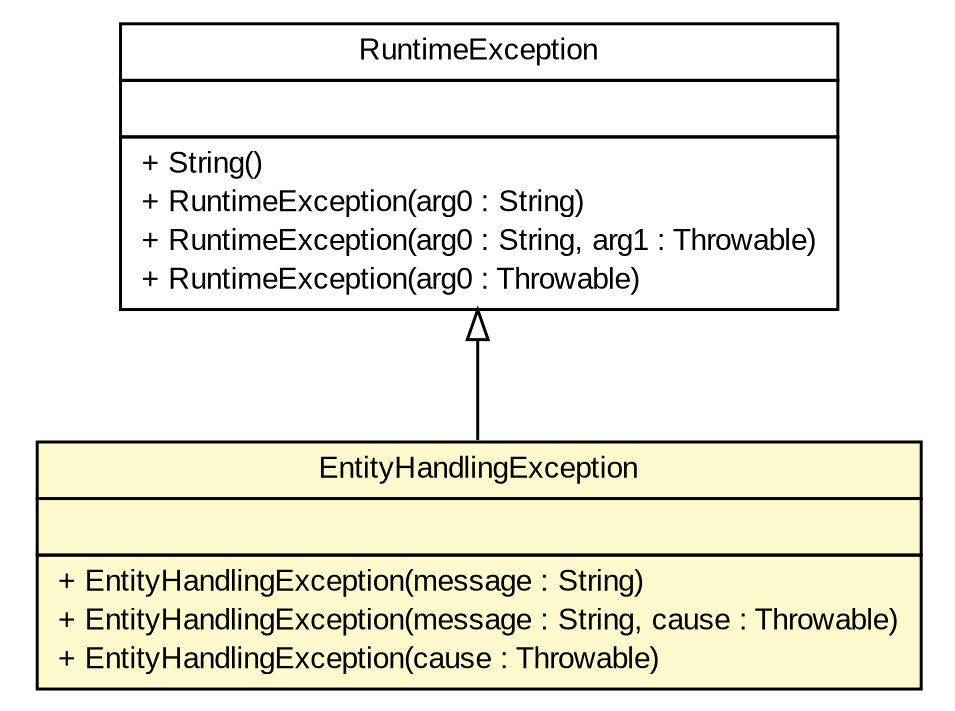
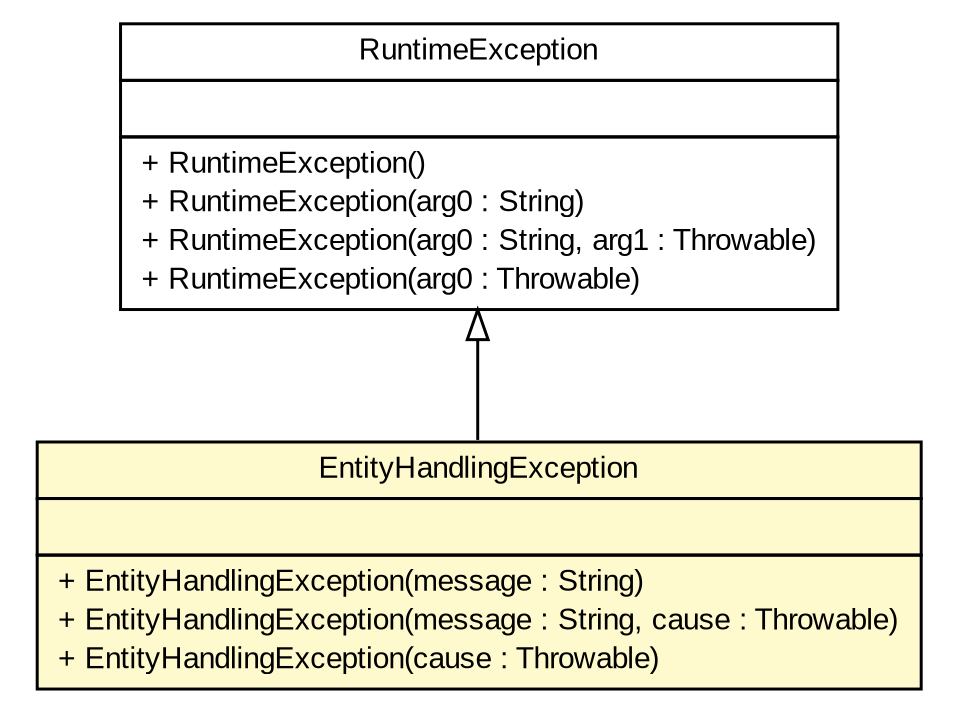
node "RuntimeException": text "+ String()" -> "+ RuntimeException()"
